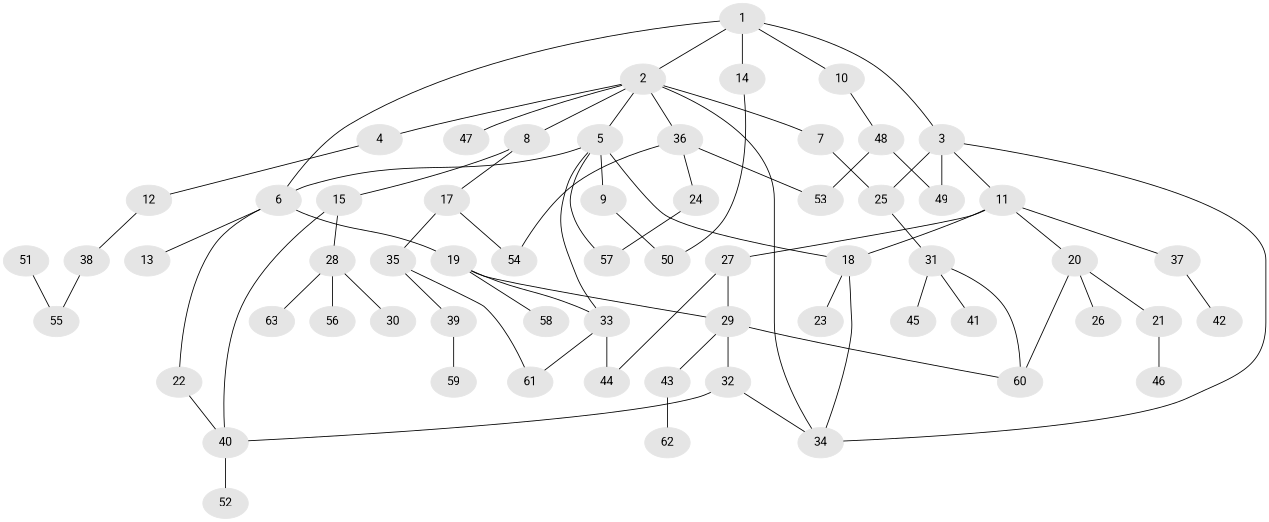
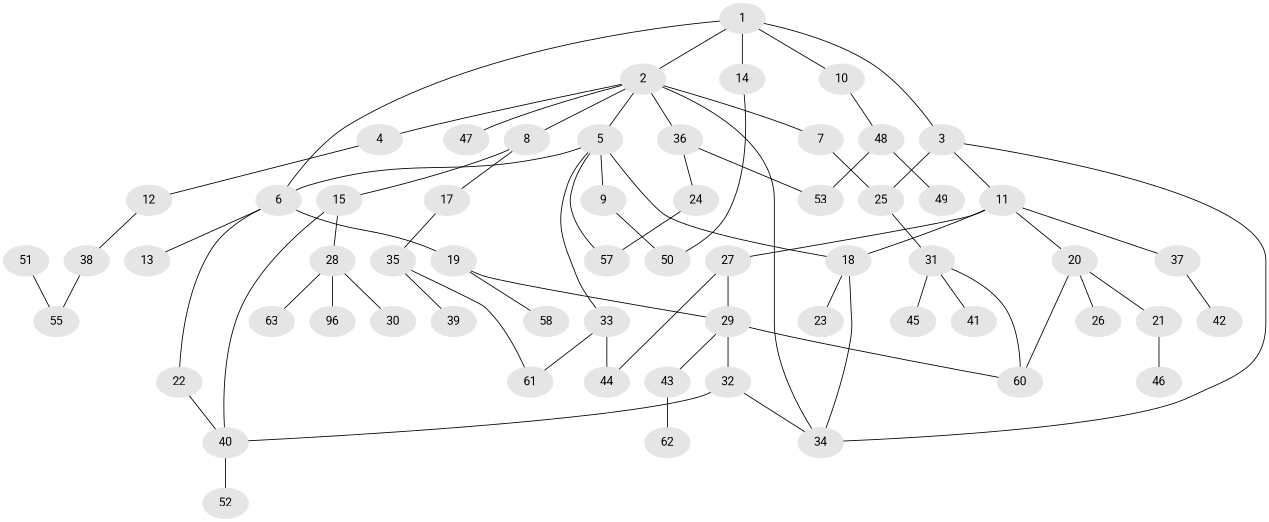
edge "3" -- "49": removed
node "54": removed
edge "19" -- "33": removed
node "56": label "56" -> "96"
node "59": removed
